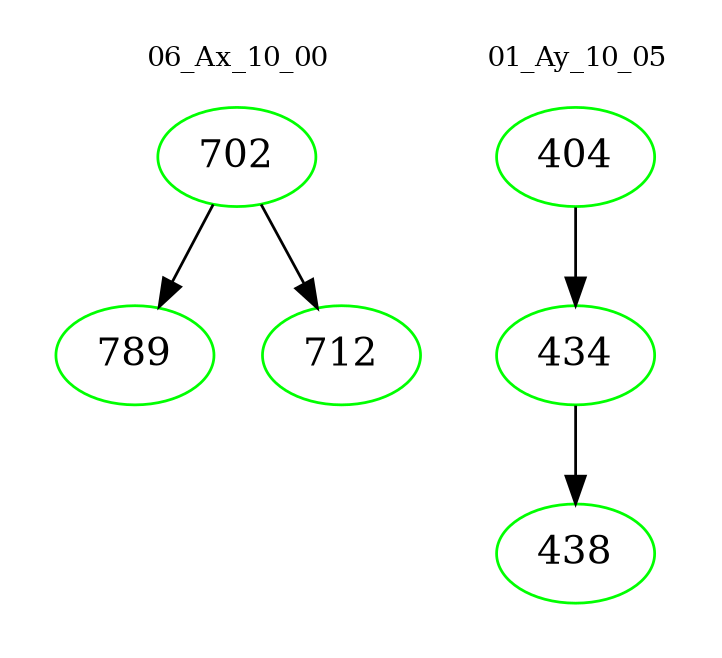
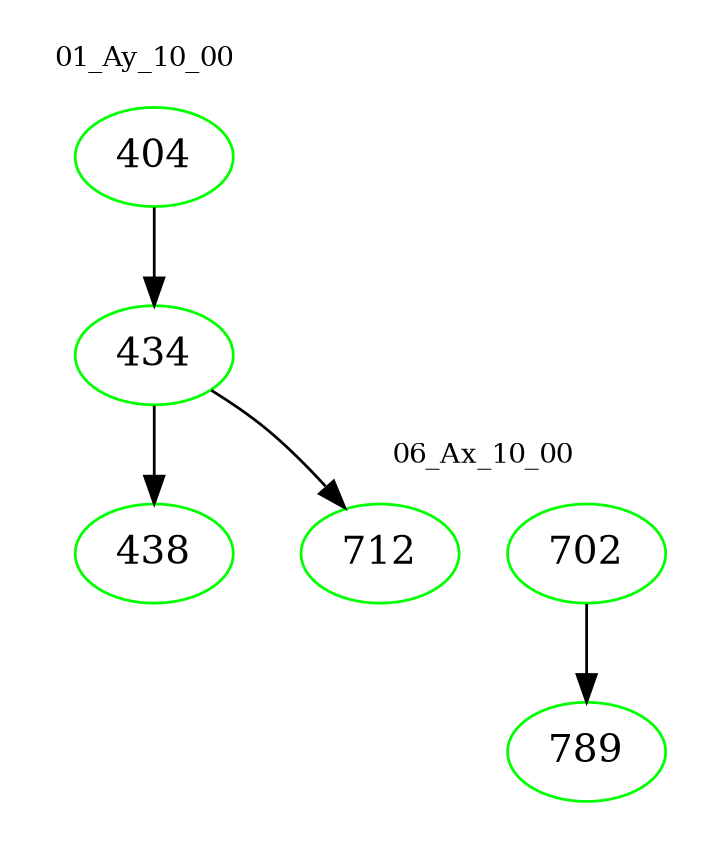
cluster "01_Ay_10_05": label "01_Ay_10_05" -> "01_Ay_10_00"
edge "702" -> "712": now "434" -> "712"
